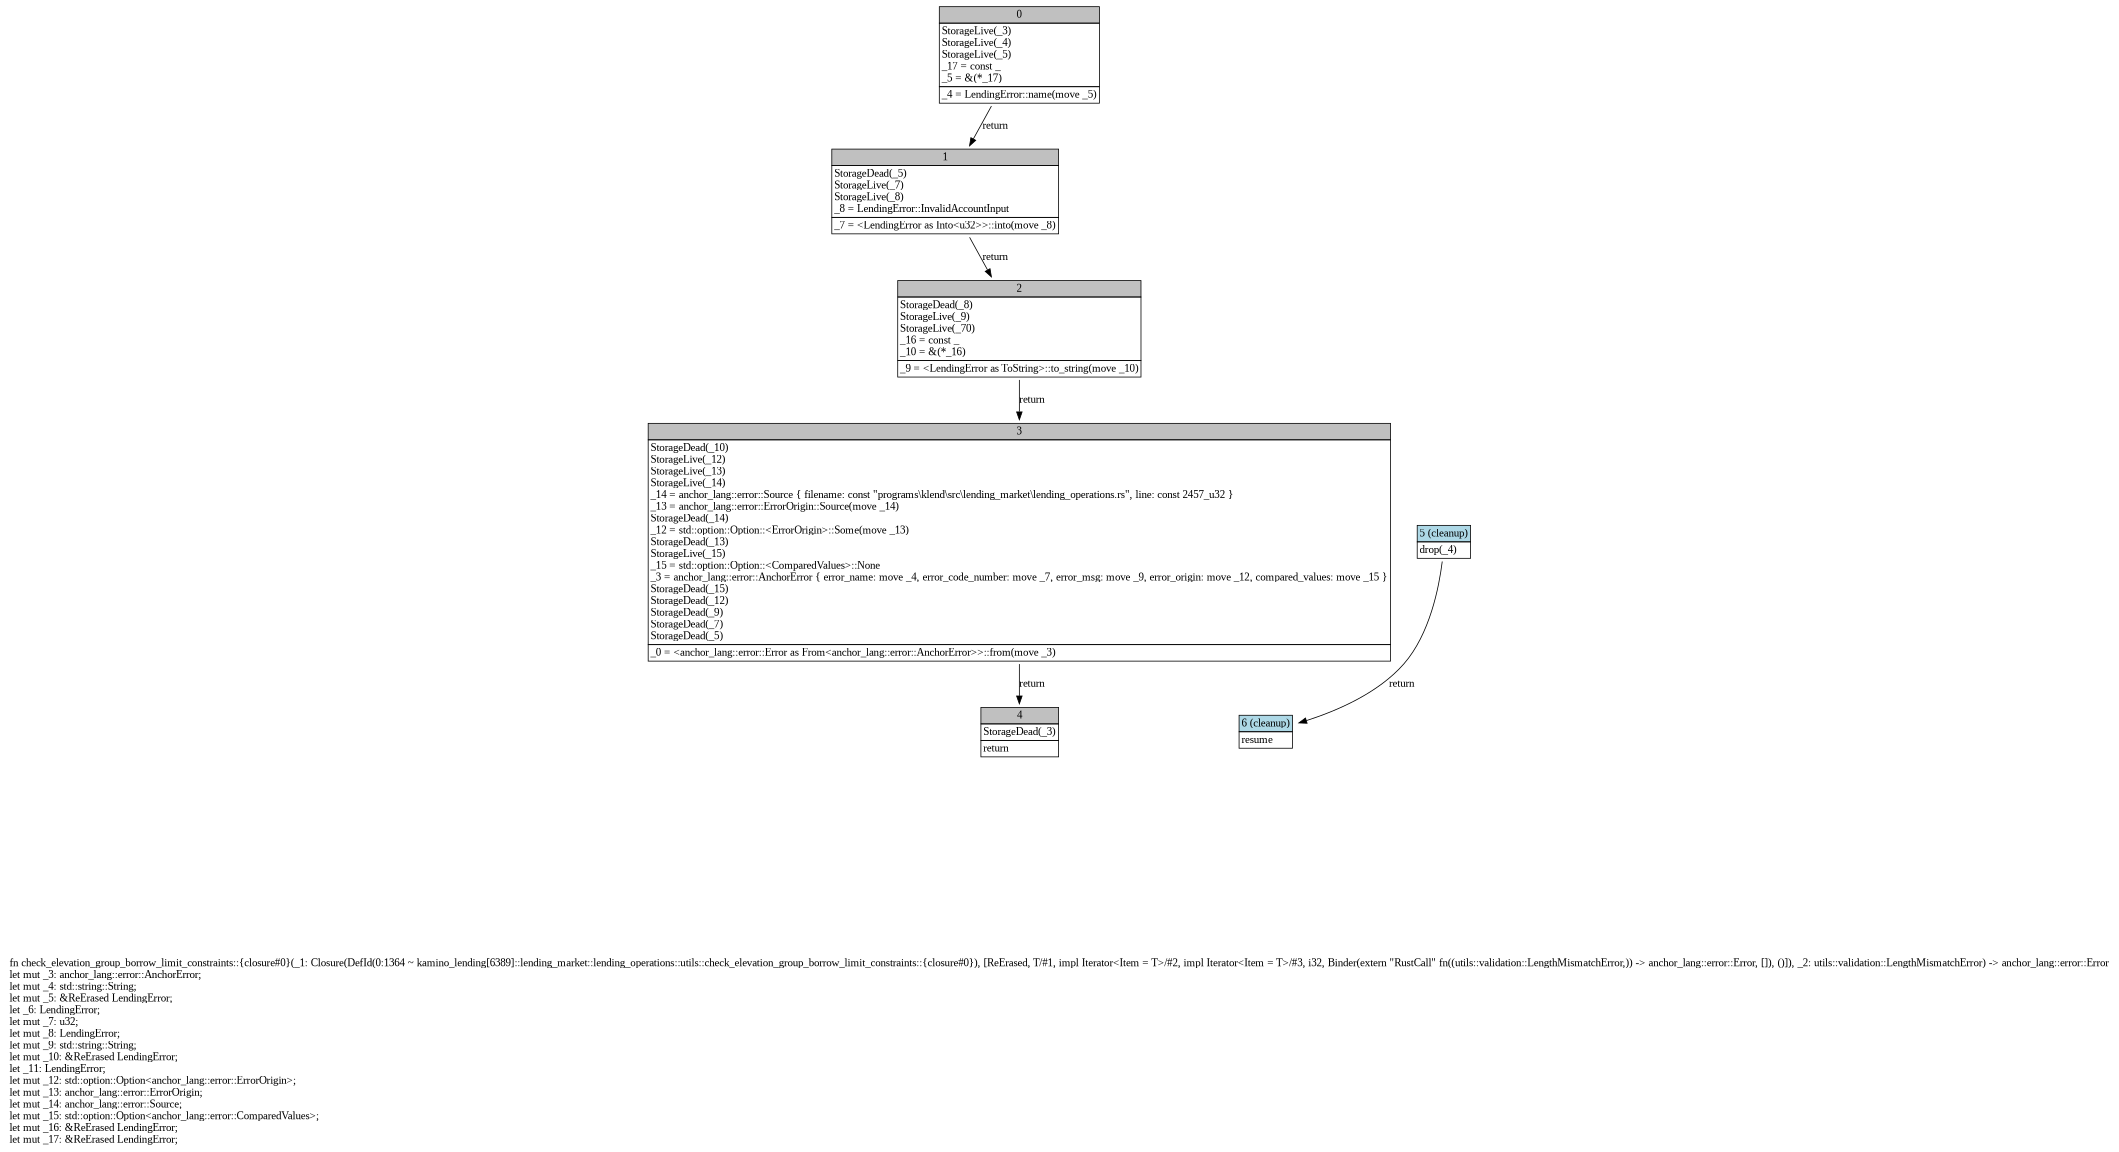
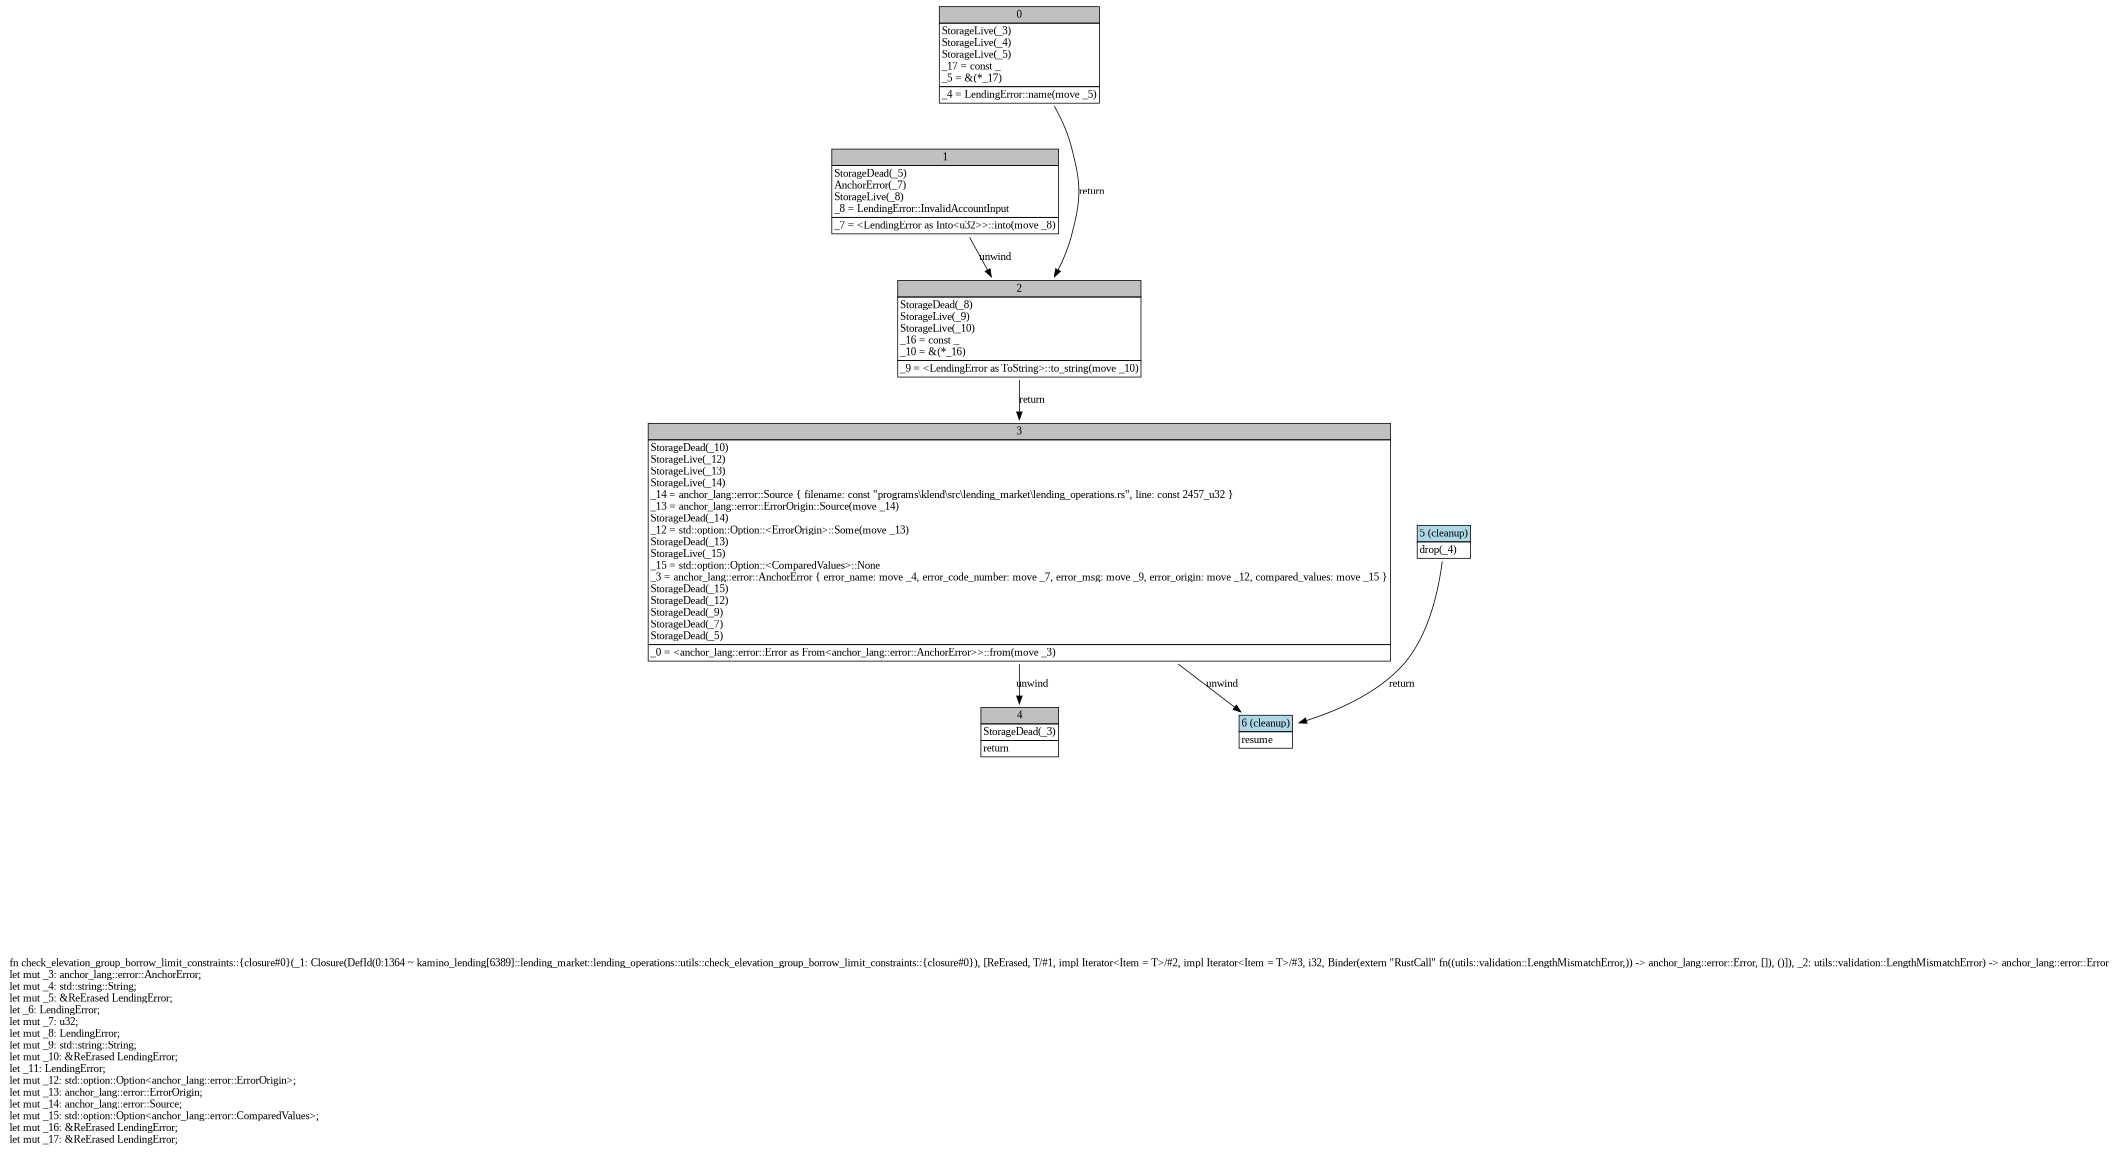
edge "0" -> "1": now "0" -> "2"
node "1": text "StorageLive(_7)" -> "AnchorError(_7)"
edge "1" -> "2": label "return" -> "unwind"
node "2": text "StorageLive(_70)" -> "StorageLive(_10)"
edge "3" -> "4": label "return" -> "unwind"
edge "3" -> "6 (cleanup)": added, label "unwind"
